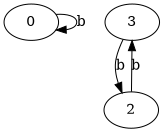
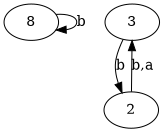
node "0": label "0" -> "8"
edge "2" -> "3": label "b" -> "b,a"
